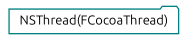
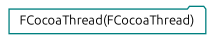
node "NSThread(FCocoaThread)": label "NSThread(FCocoaThread)" -> "FCocoaThread(FCocoaThread)"
